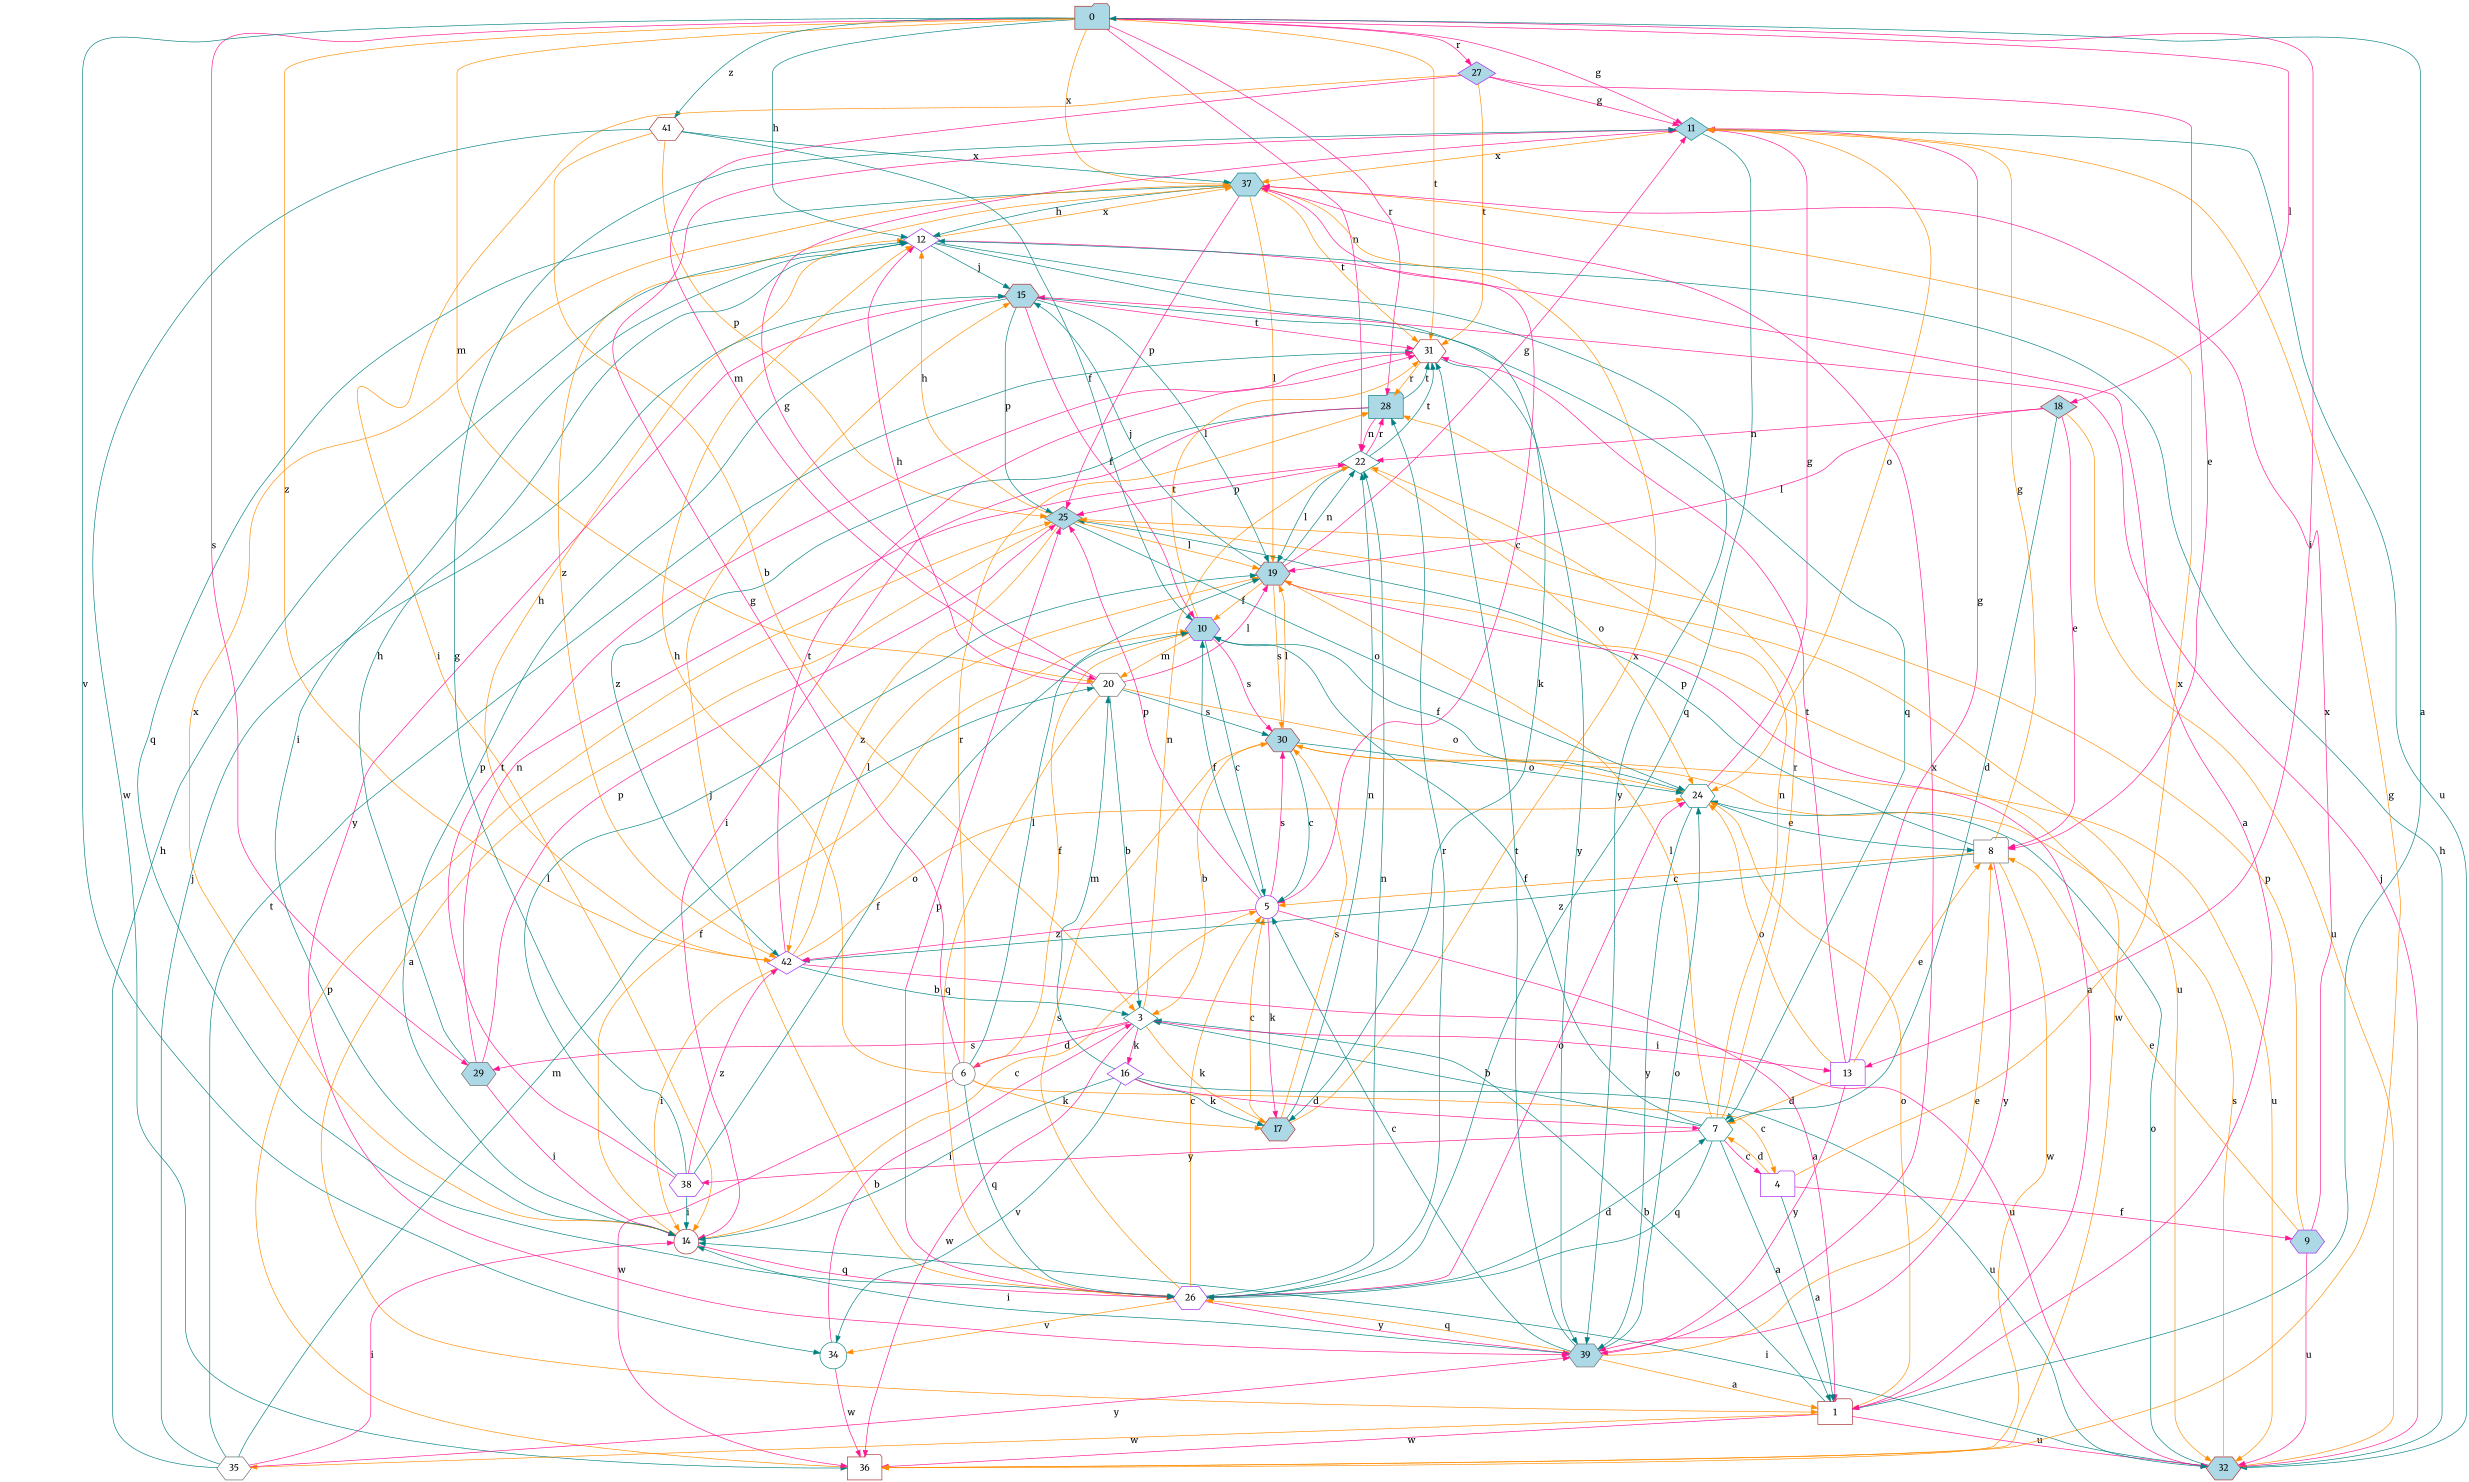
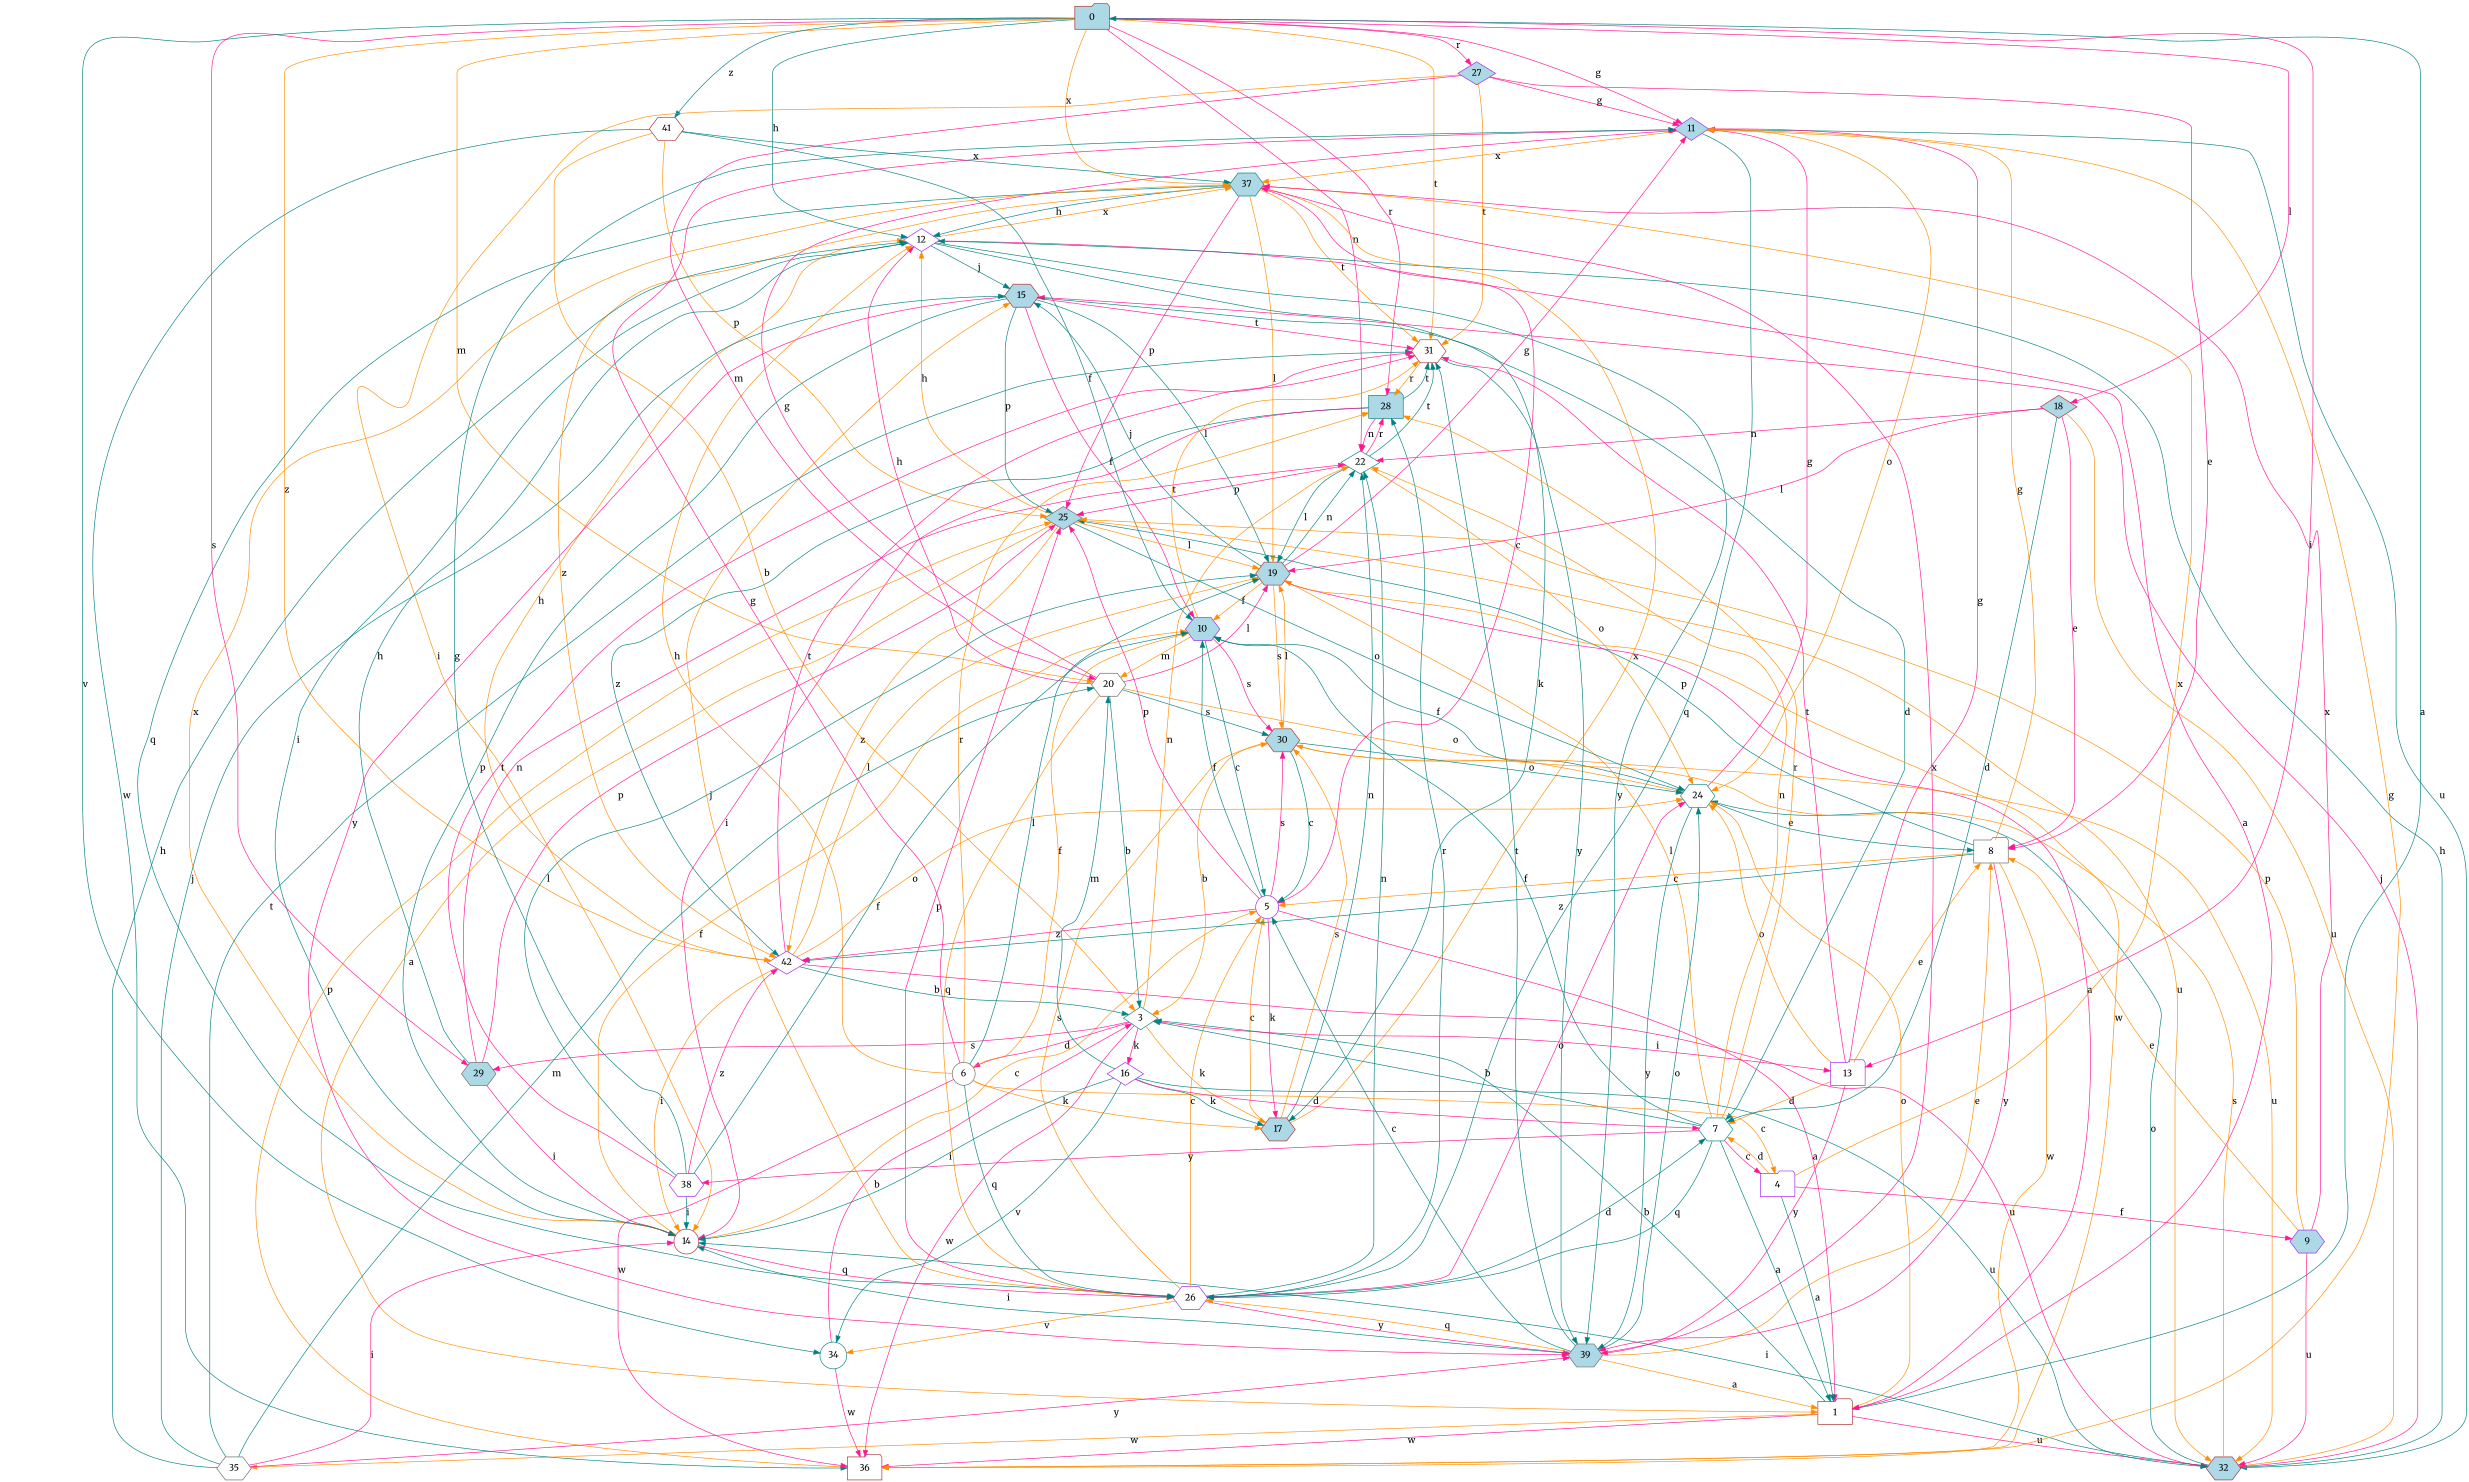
node "11": color teal -> purple
edge "15" -> "7": label "q" -> "d"
